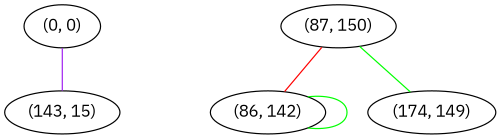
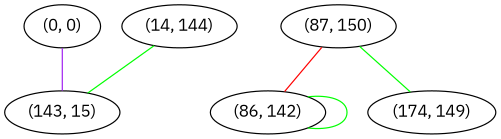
node "(14, 144)": added
